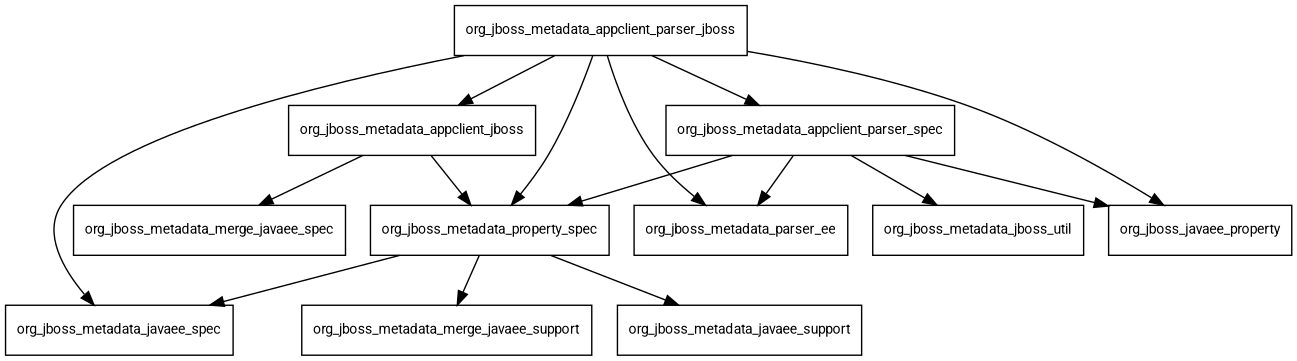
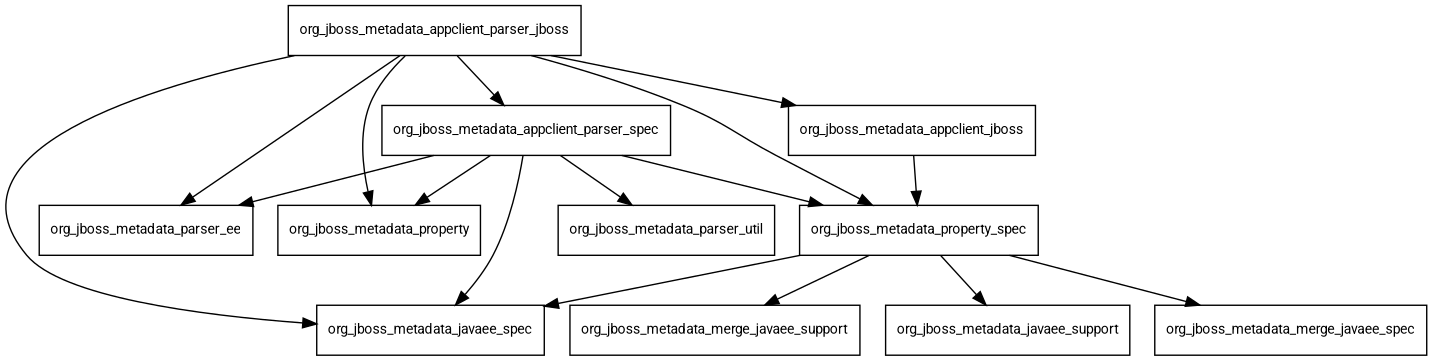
edge "org_jboss_metadata_appclient_jboss" -> "org_jboss_metadata_merge_javaee_spec": now "org_jboss_metadata_property_spec" -> "org_jboss_metadata_merge_javaee_spec"
edge "org_jboss_metadata_appclient_parser_spec" -> "org_jboss_metadata_javaee_spec": added
node "org_jboss_metadata_jboss_util": label "org_jboss_metadata_jboss_util" -> "org_jboss_metadata_parser_util"
node "org_jboss_javaee_property": label "org_jboss_javaee_property" -> "org_jboss_metadata_property"
